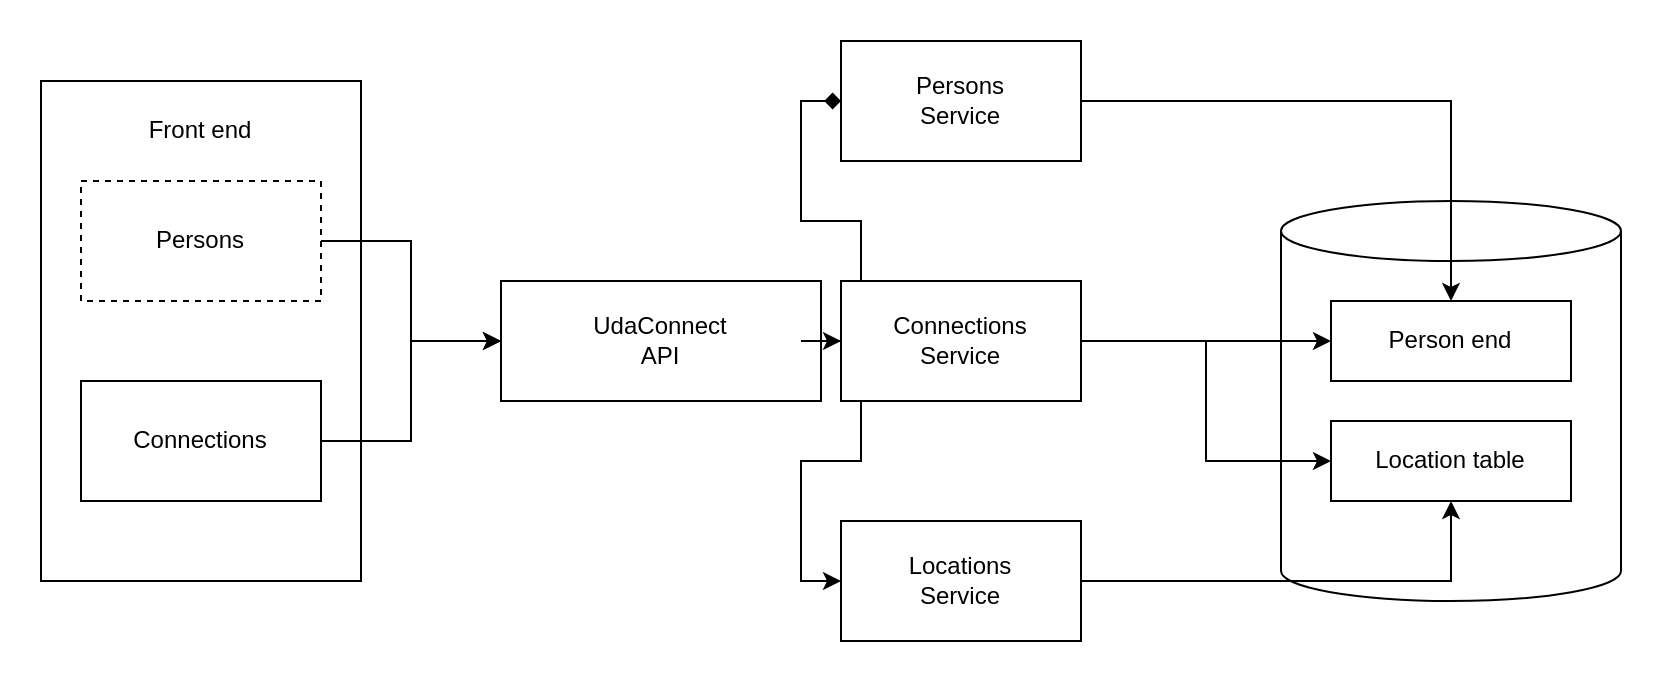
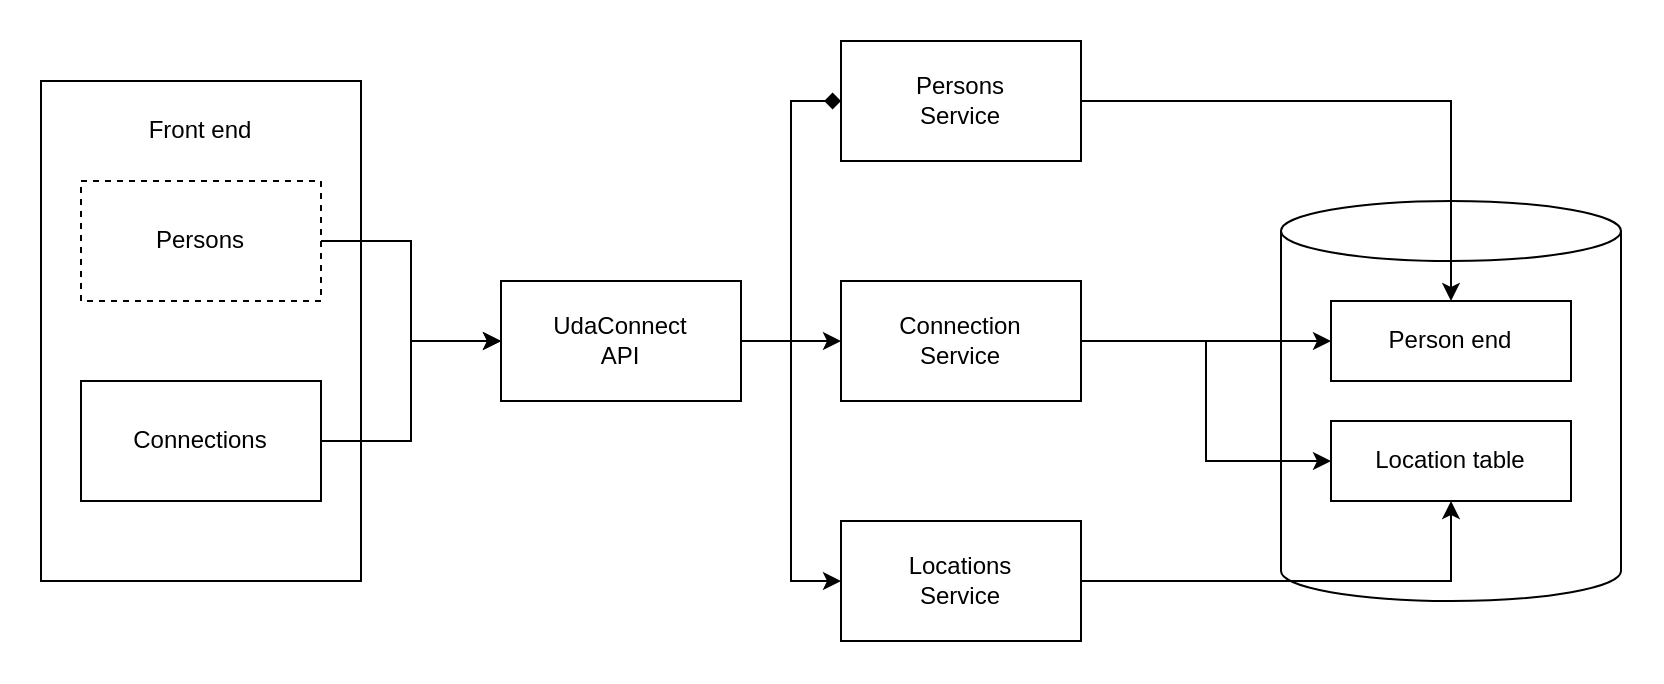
node "UdaConnect API": size 320x120 -> 240x120
node "Connections Service": label "Connections Service" -> "Connection Service"
